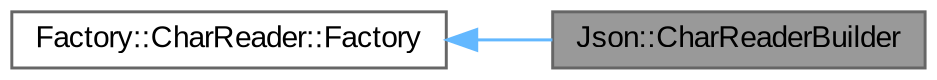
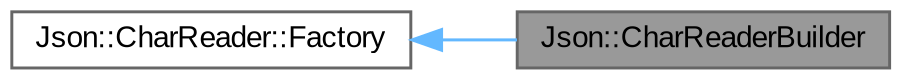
node "Factory::CharReader::Factory": label "Factory::CharReader::Factory" -> "Json::CharReader::Factory"
